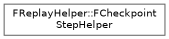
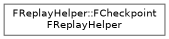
node "FReplayHelper::FCheckpoint StepHelper": label "FReplayHelper::FCheckpoint StepHelper" -> "FReplayHelper::FCheckpoint FReplayHelper"
